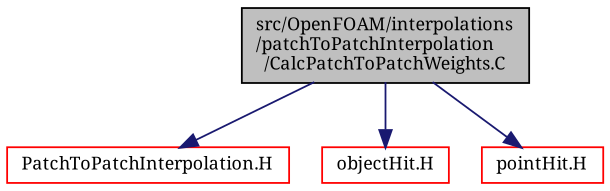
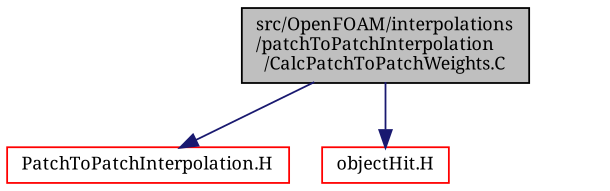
node "pointHit.H": removed
